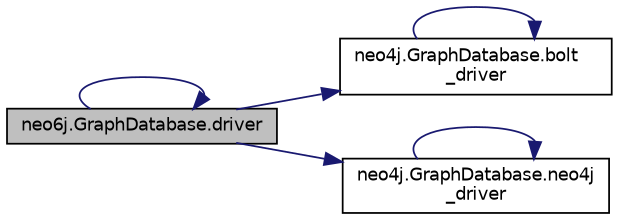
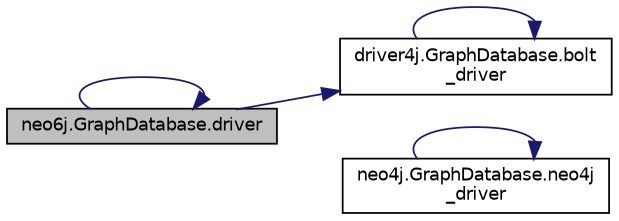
node "neo4j.GraphDatabase.bolt _driver": label "neo4j.GraphDatabase.bolt _driver" -> "driver4j.GraphDatabase.bolt _driver"
edge "neo6j.GraphDatabase.driver" -> "neo4j.GraphDatabase.neo4j _driver": removed
